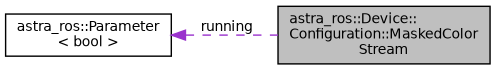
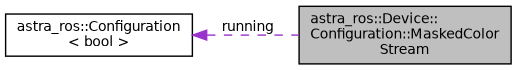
node "astra_ros::Parameter < bool >": label "astra_ros::Parameter < bool >" -> "astra_ros::Configuration < bool >"
